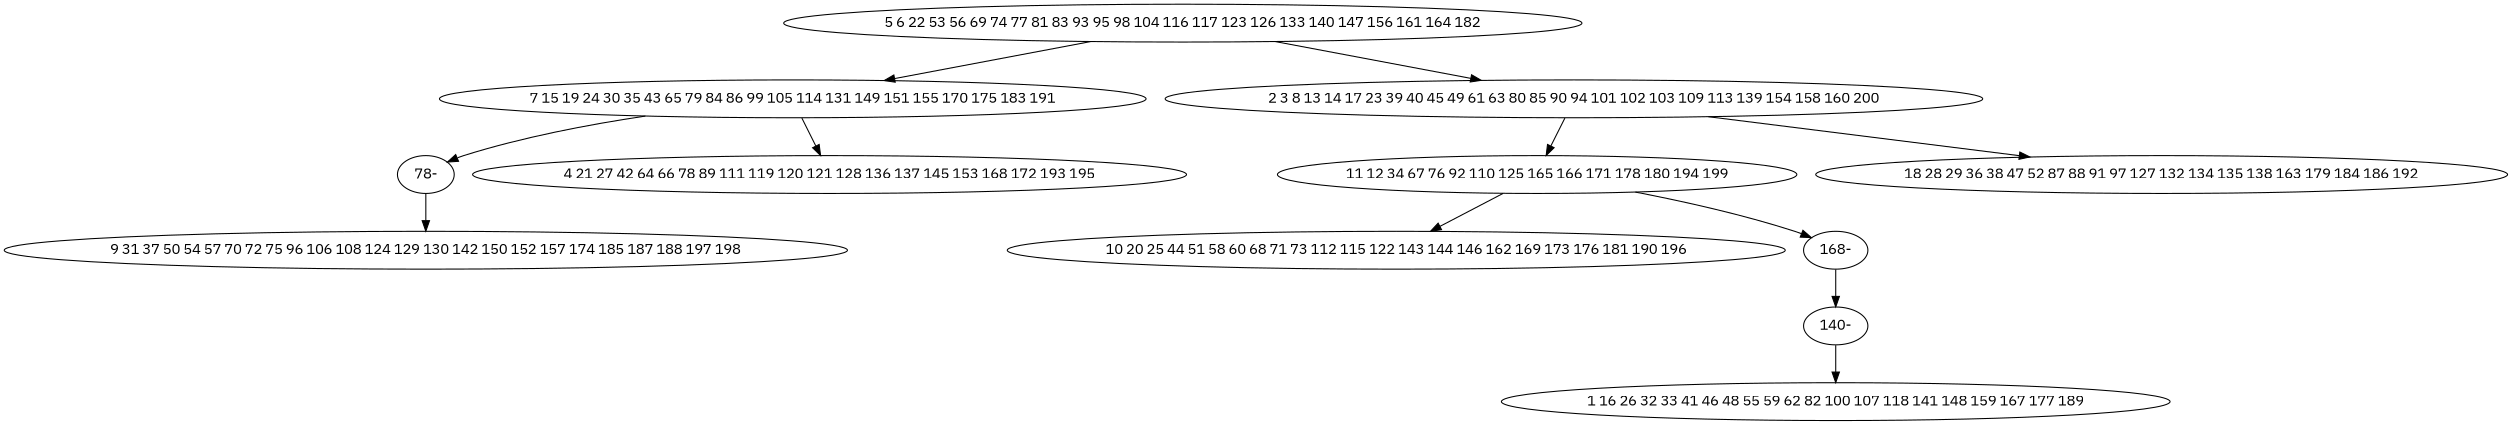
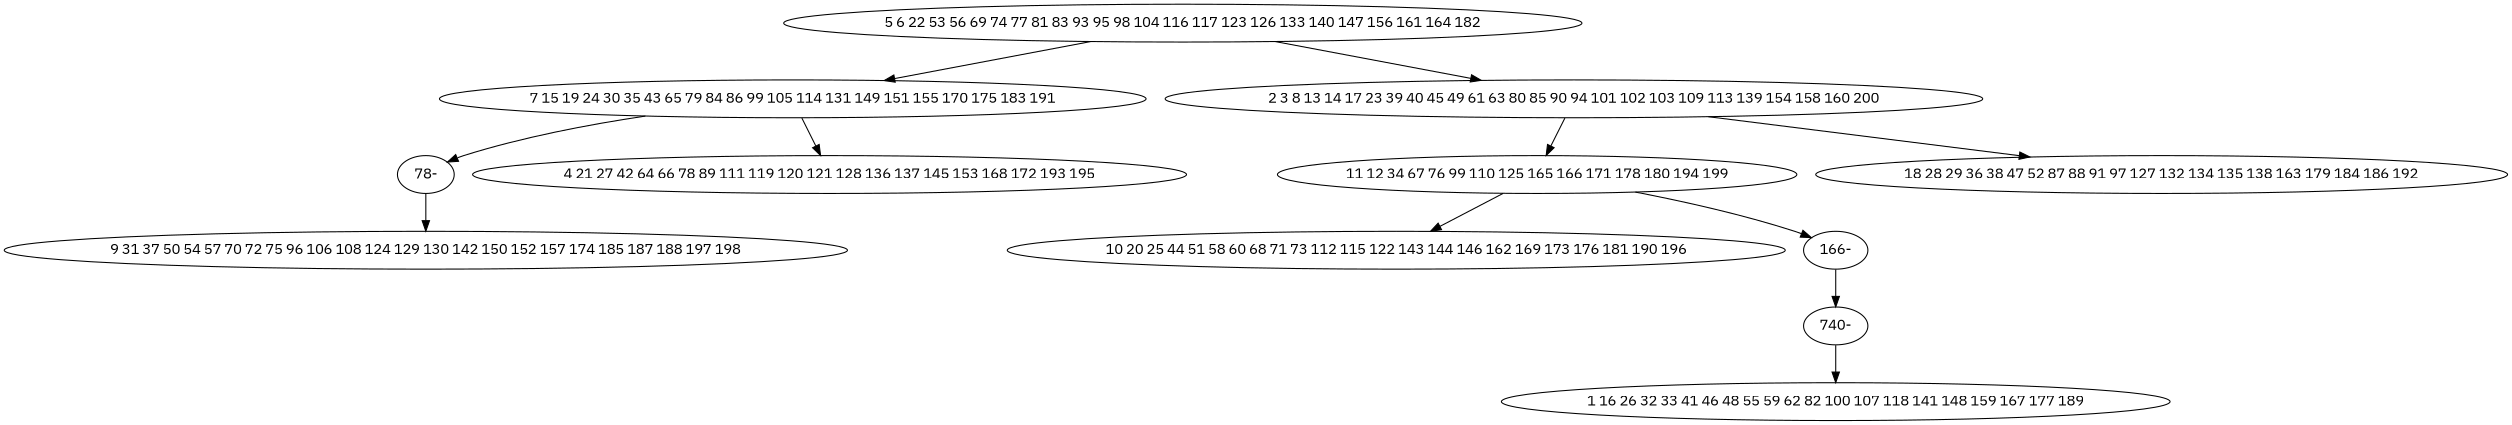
node "11 12 34 67 76 92 110 125 165 166 171 178 180 194 199": label "11 12 34 67 76 92 110 125 165 166 171 178 180 194 199" -> "11 12 34 67 76 99 110 125 165 166 171 178 180 194 199"
node "168-": label "168-" -> "166-"
node "140-": label "140-" -> "740-"
